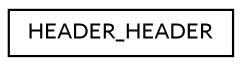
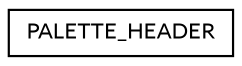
node "HEADER_HEADER": label "HEADER_HEADER" -> "PALETTE_HEADER"
